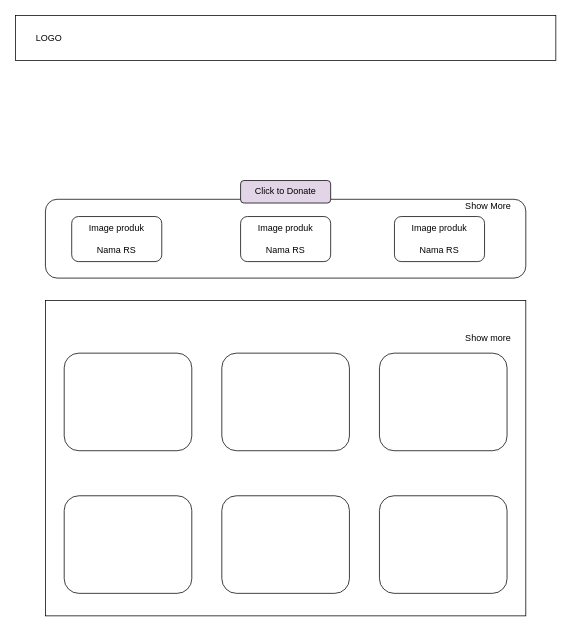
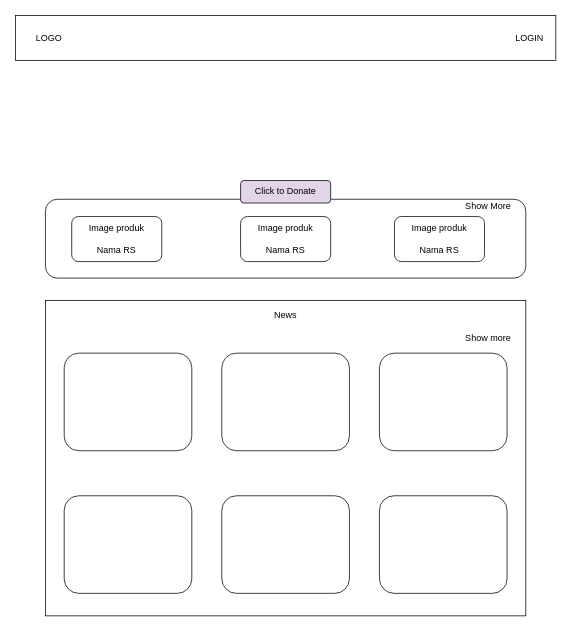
node "LOGIN": added
node "News": added
